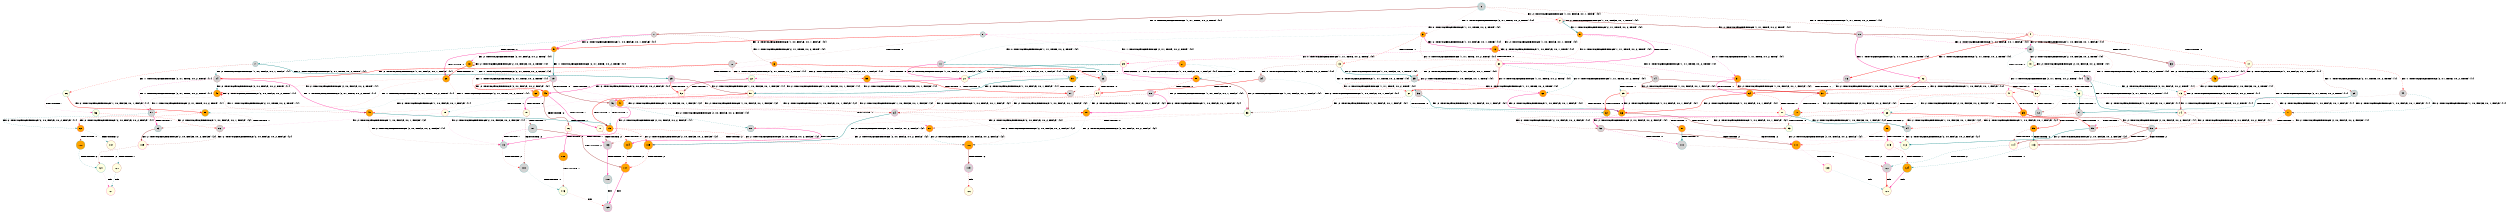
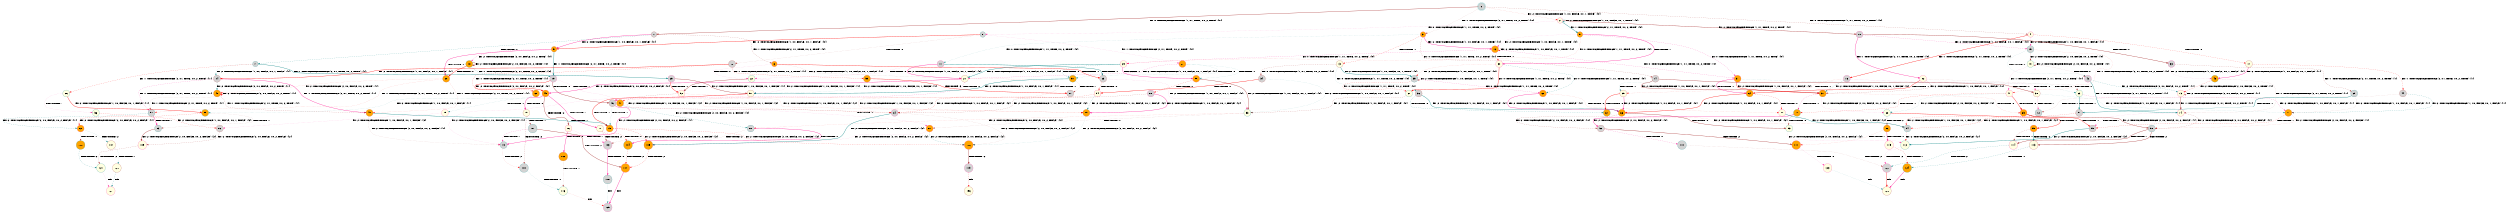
edge "59" -> "87": label "TERMINATE !1" -> "TERMINATE !3"
node "97": removed
node "126": label "126" -> "196"
